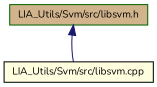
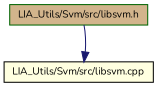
edge "LIA_Utils/Svm/src/libsvm.cpp" -> "LIA_Utils/Svm/src/libsvm.h": reversed
